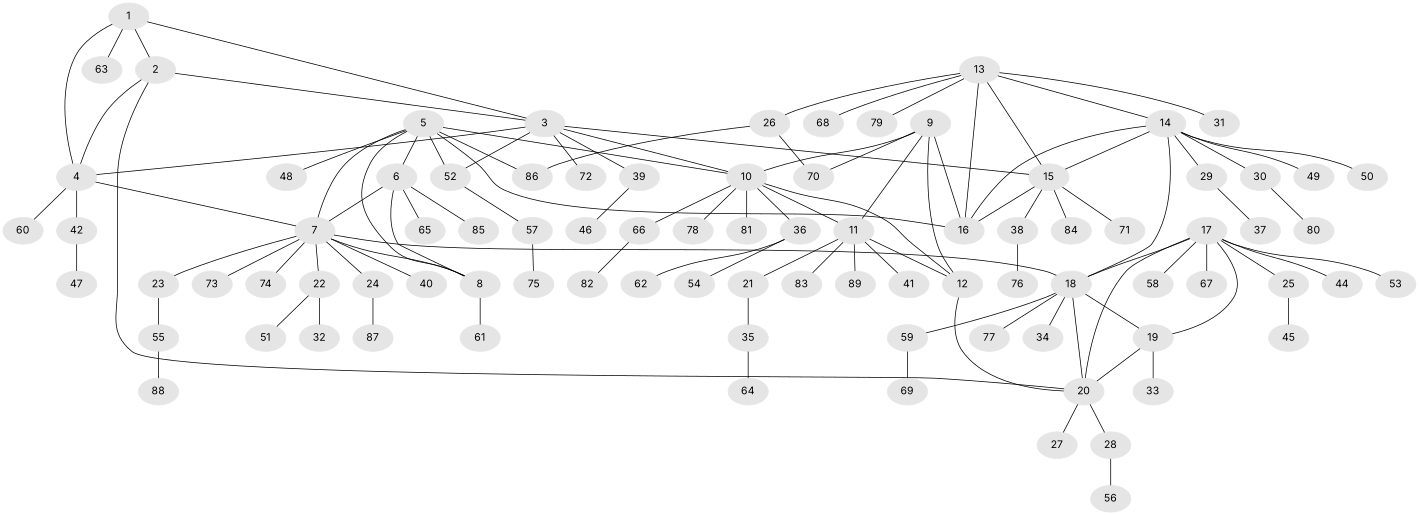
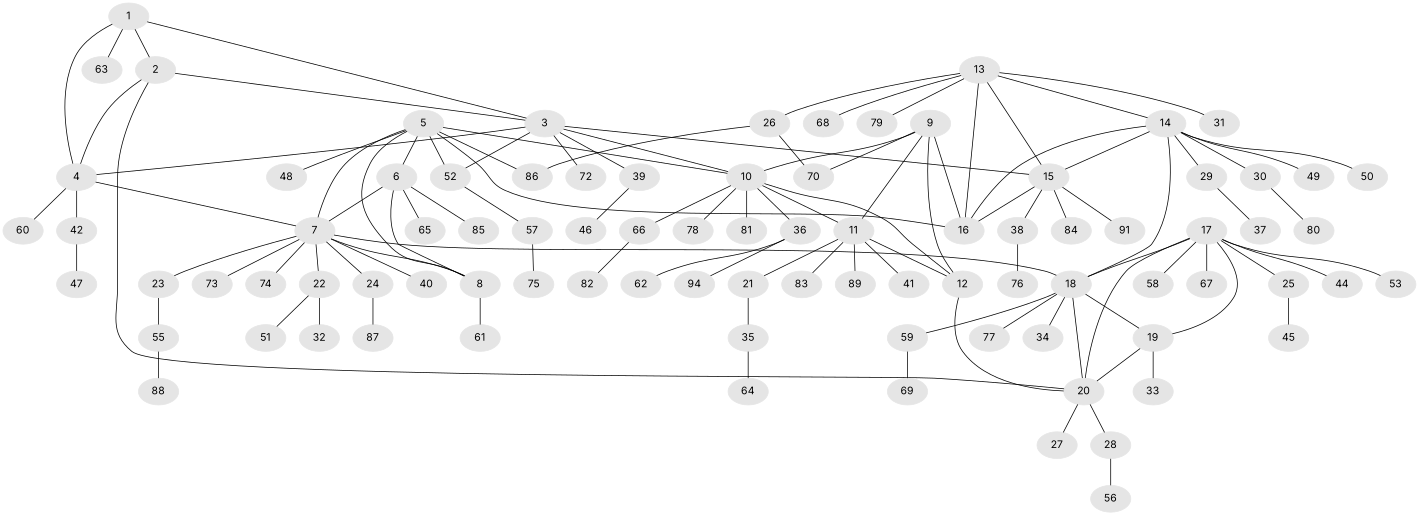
node "71": label "71" -> "91"
node "54": label "54" -> "94"
